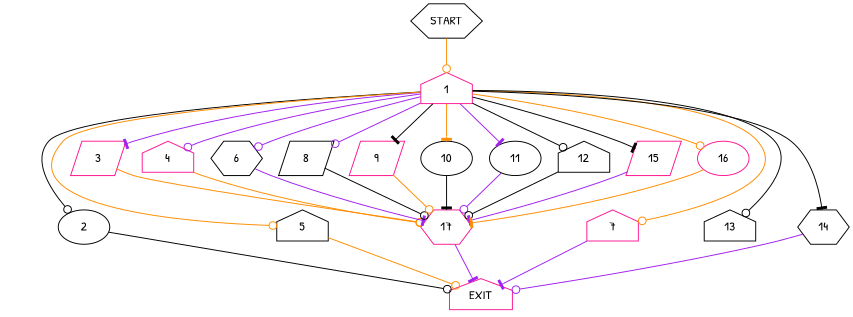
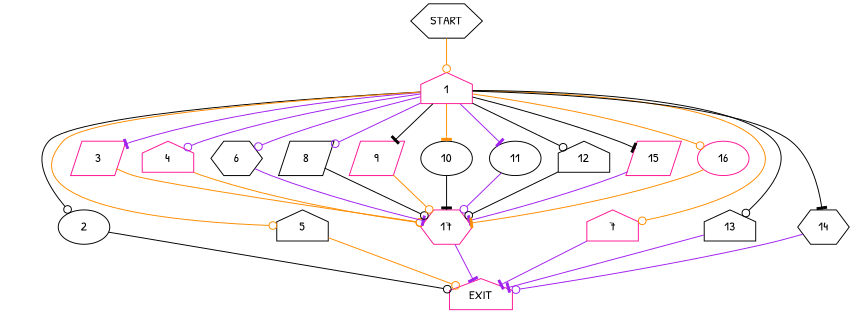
edge "13" -> "EXIT": added
